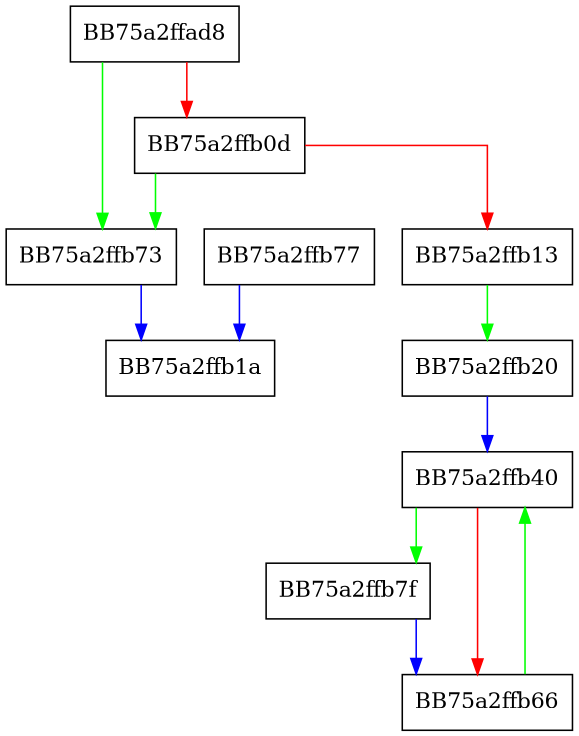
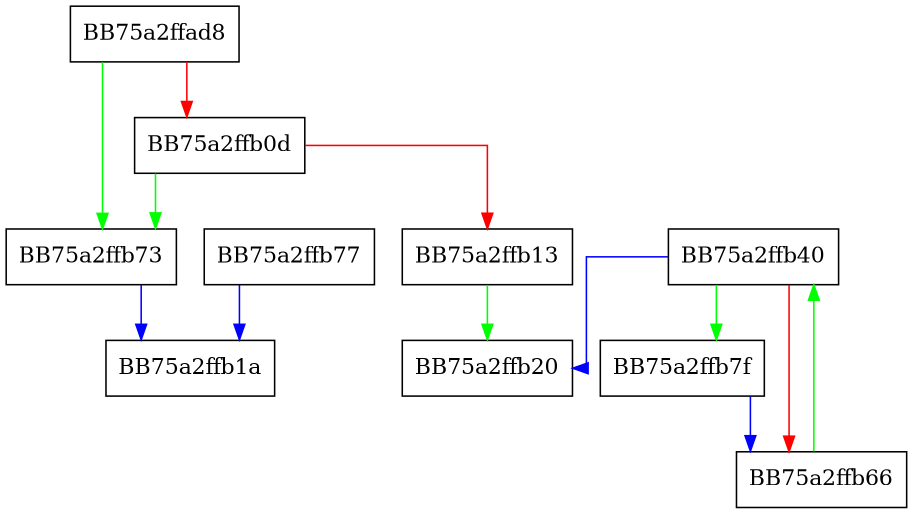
edge "BB75a2ffb20" -> "BB75a2ffb40": reversed
